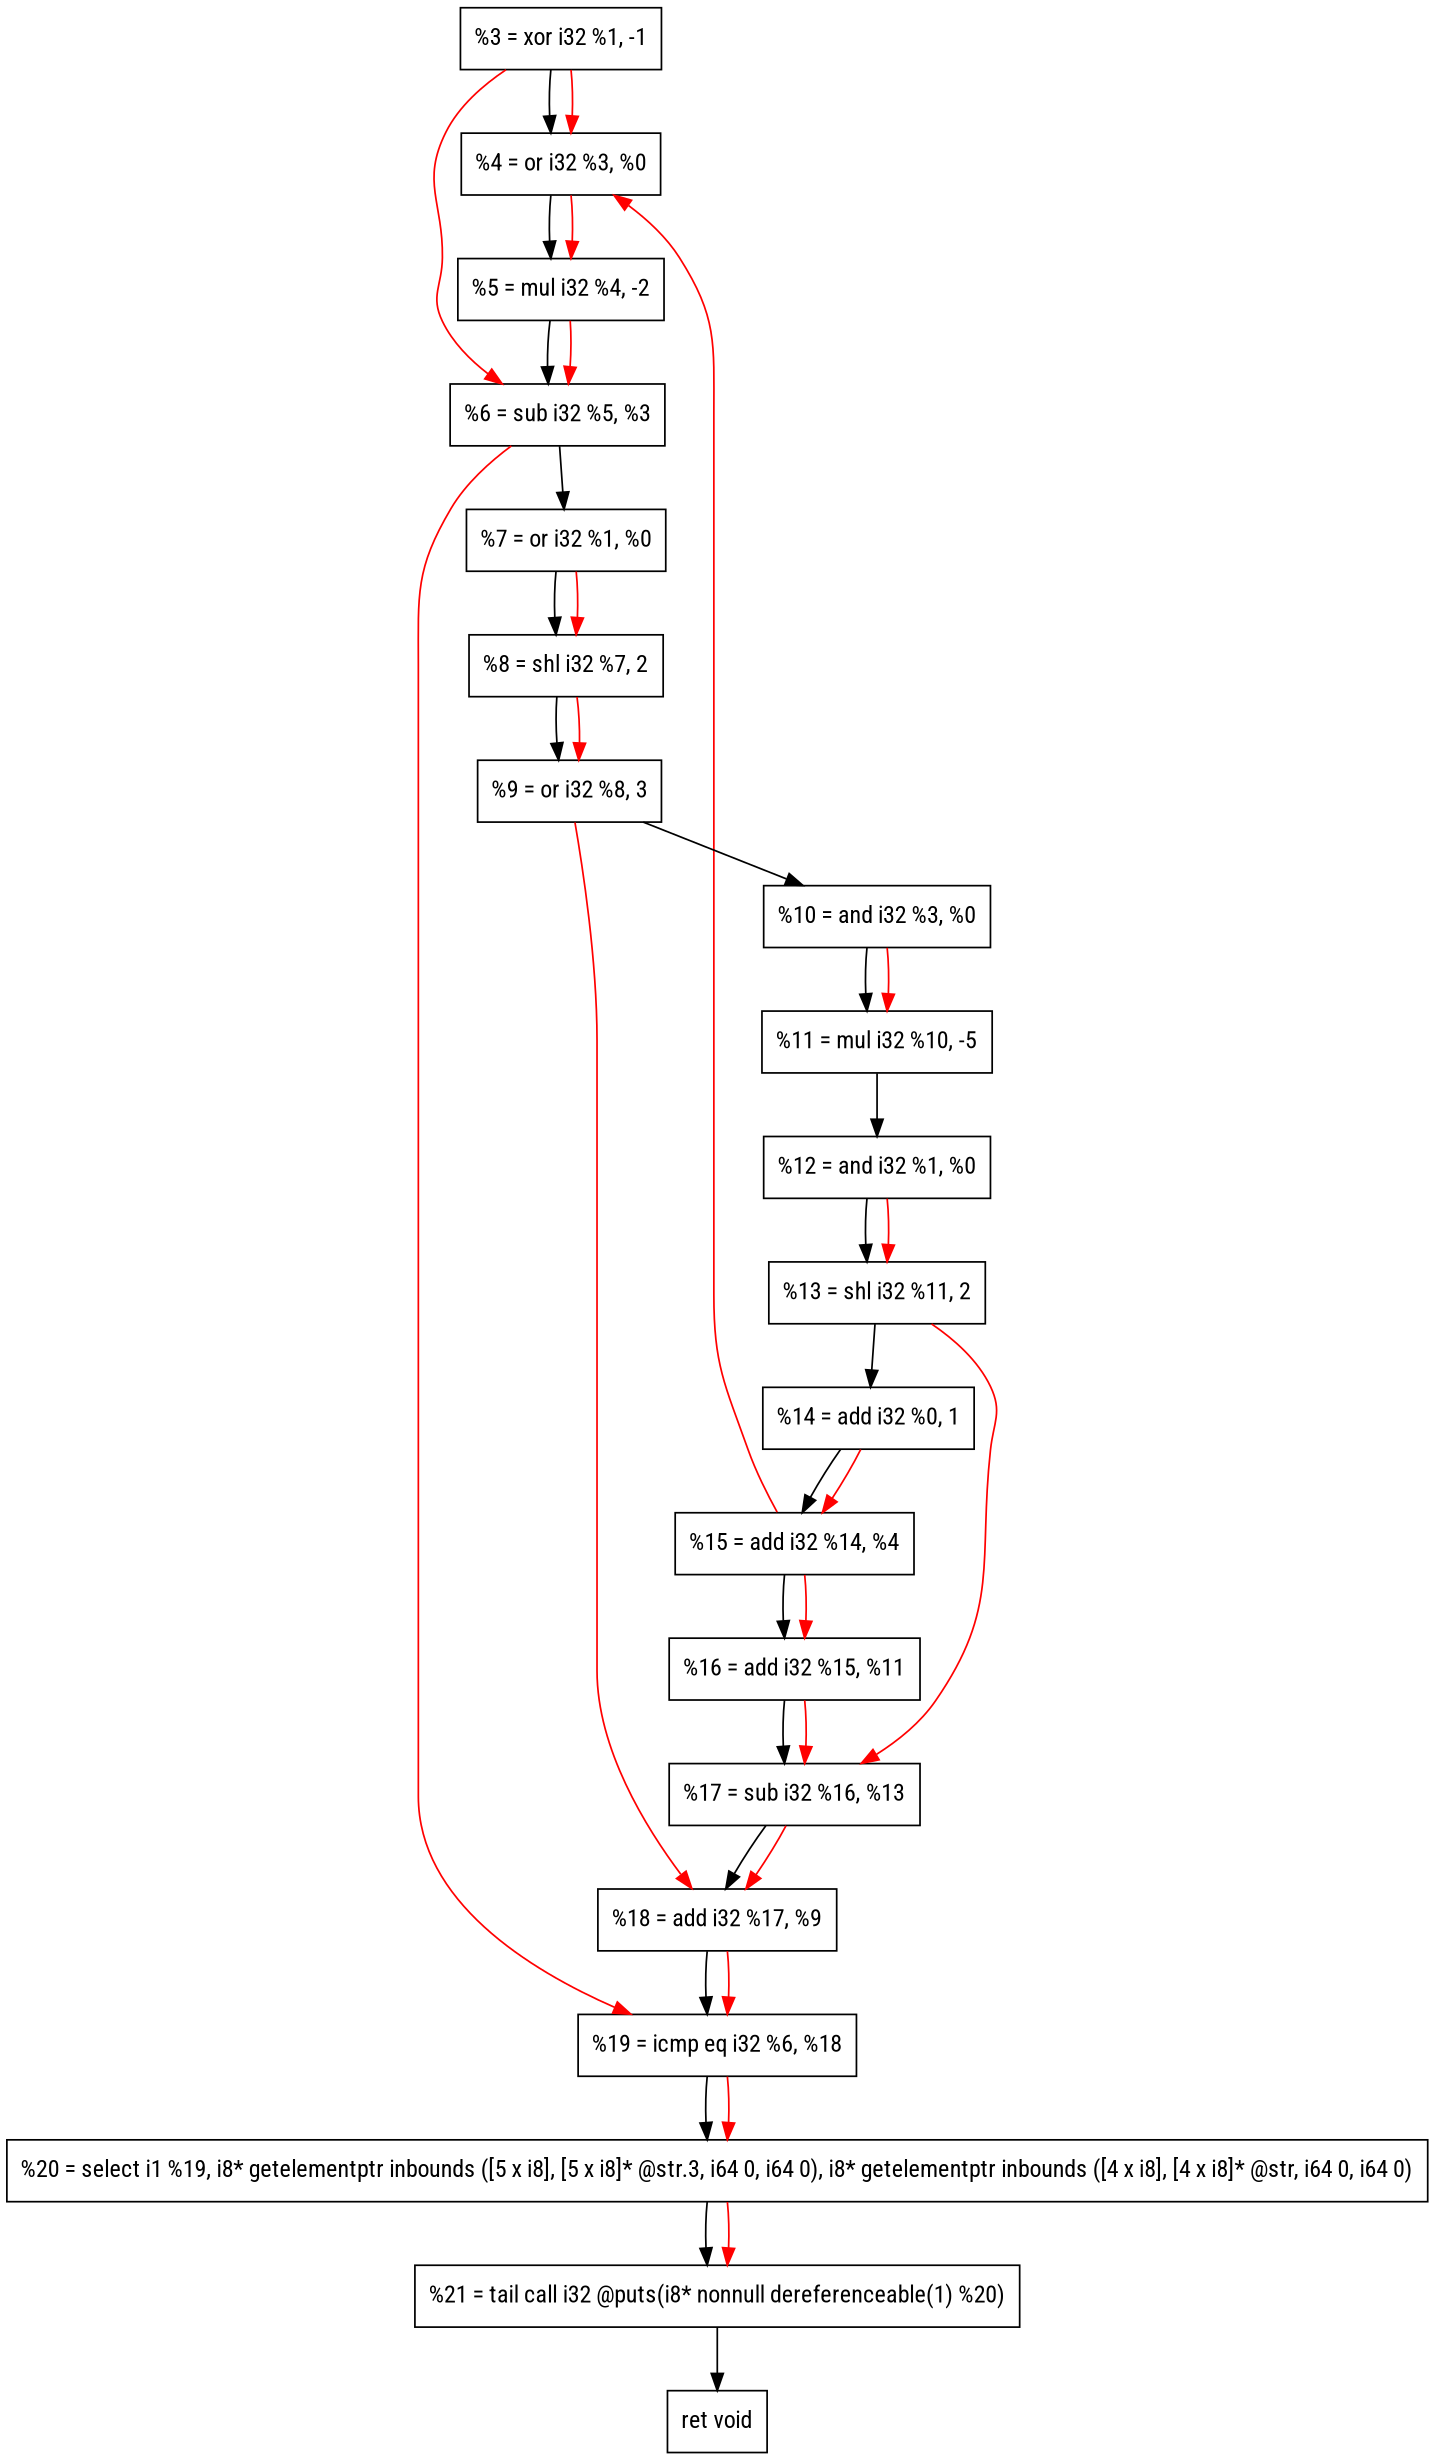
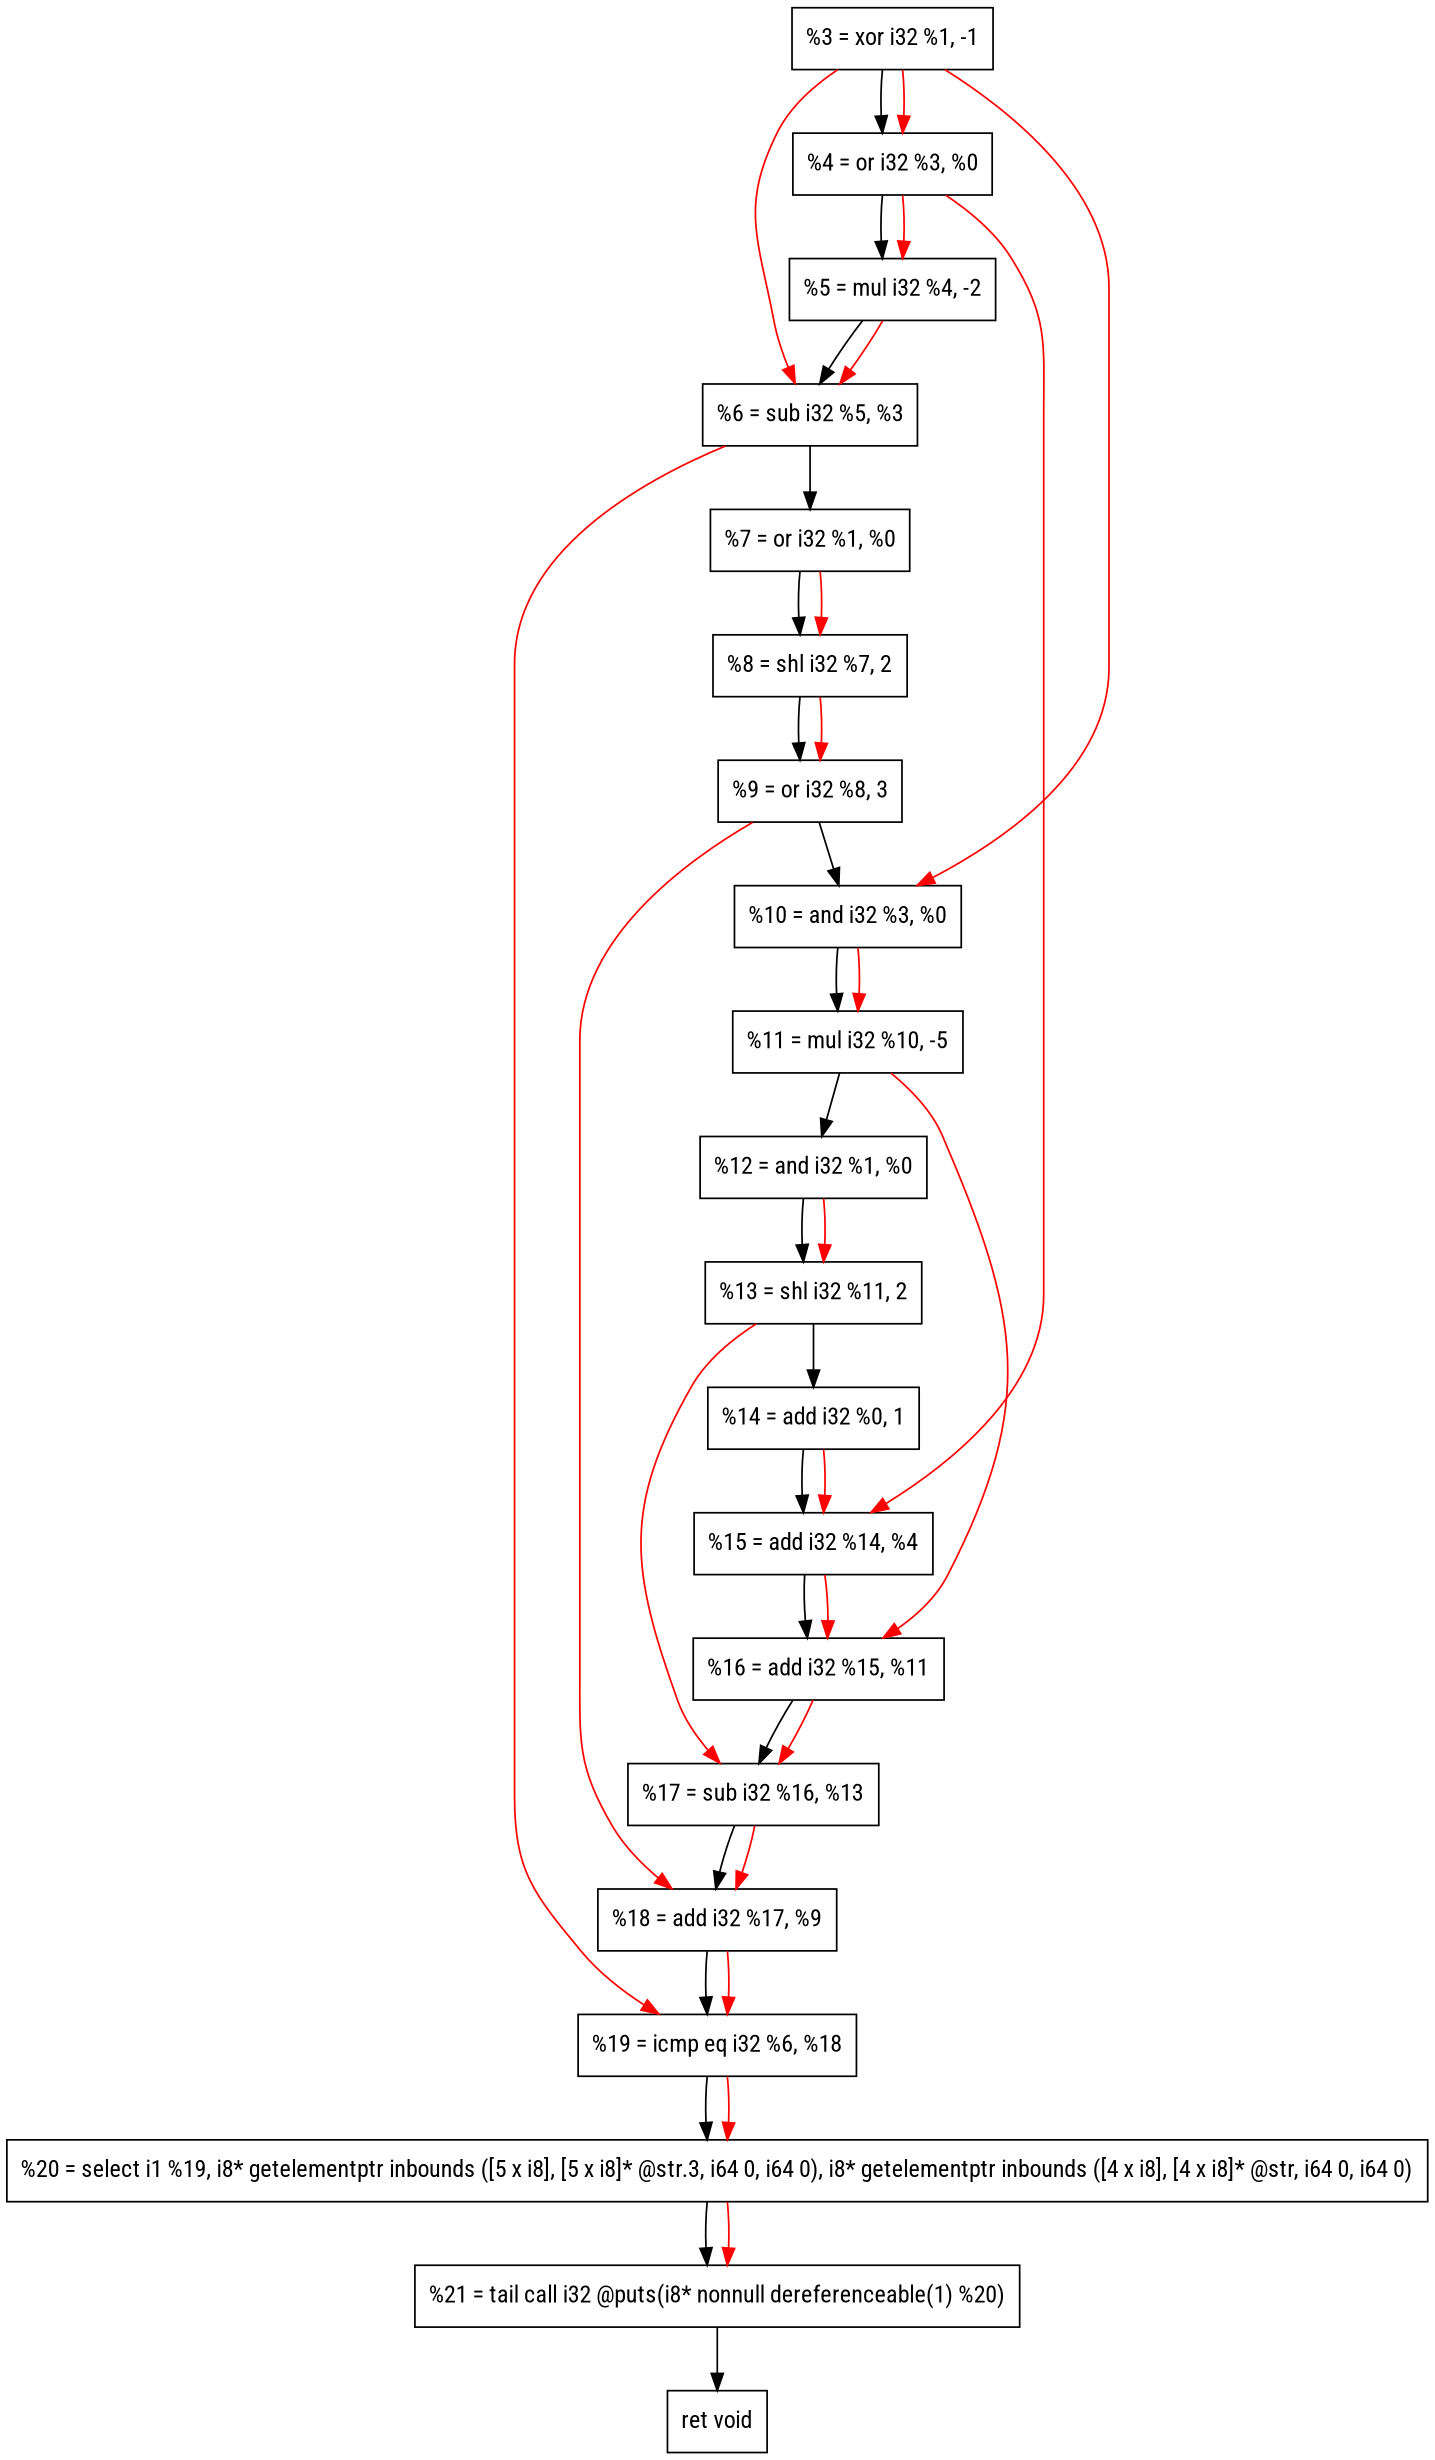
edge "%3 = xor i32 %1, -1" -> "%10 = and i32 %3, %0": added
edge "%15 = add i32 %14, %4" -> "%4 = or i32 %3, %0": reversed
edge "%11 = mul i32 %10, -5" -> "%16 = add i32 %15, %11": added
